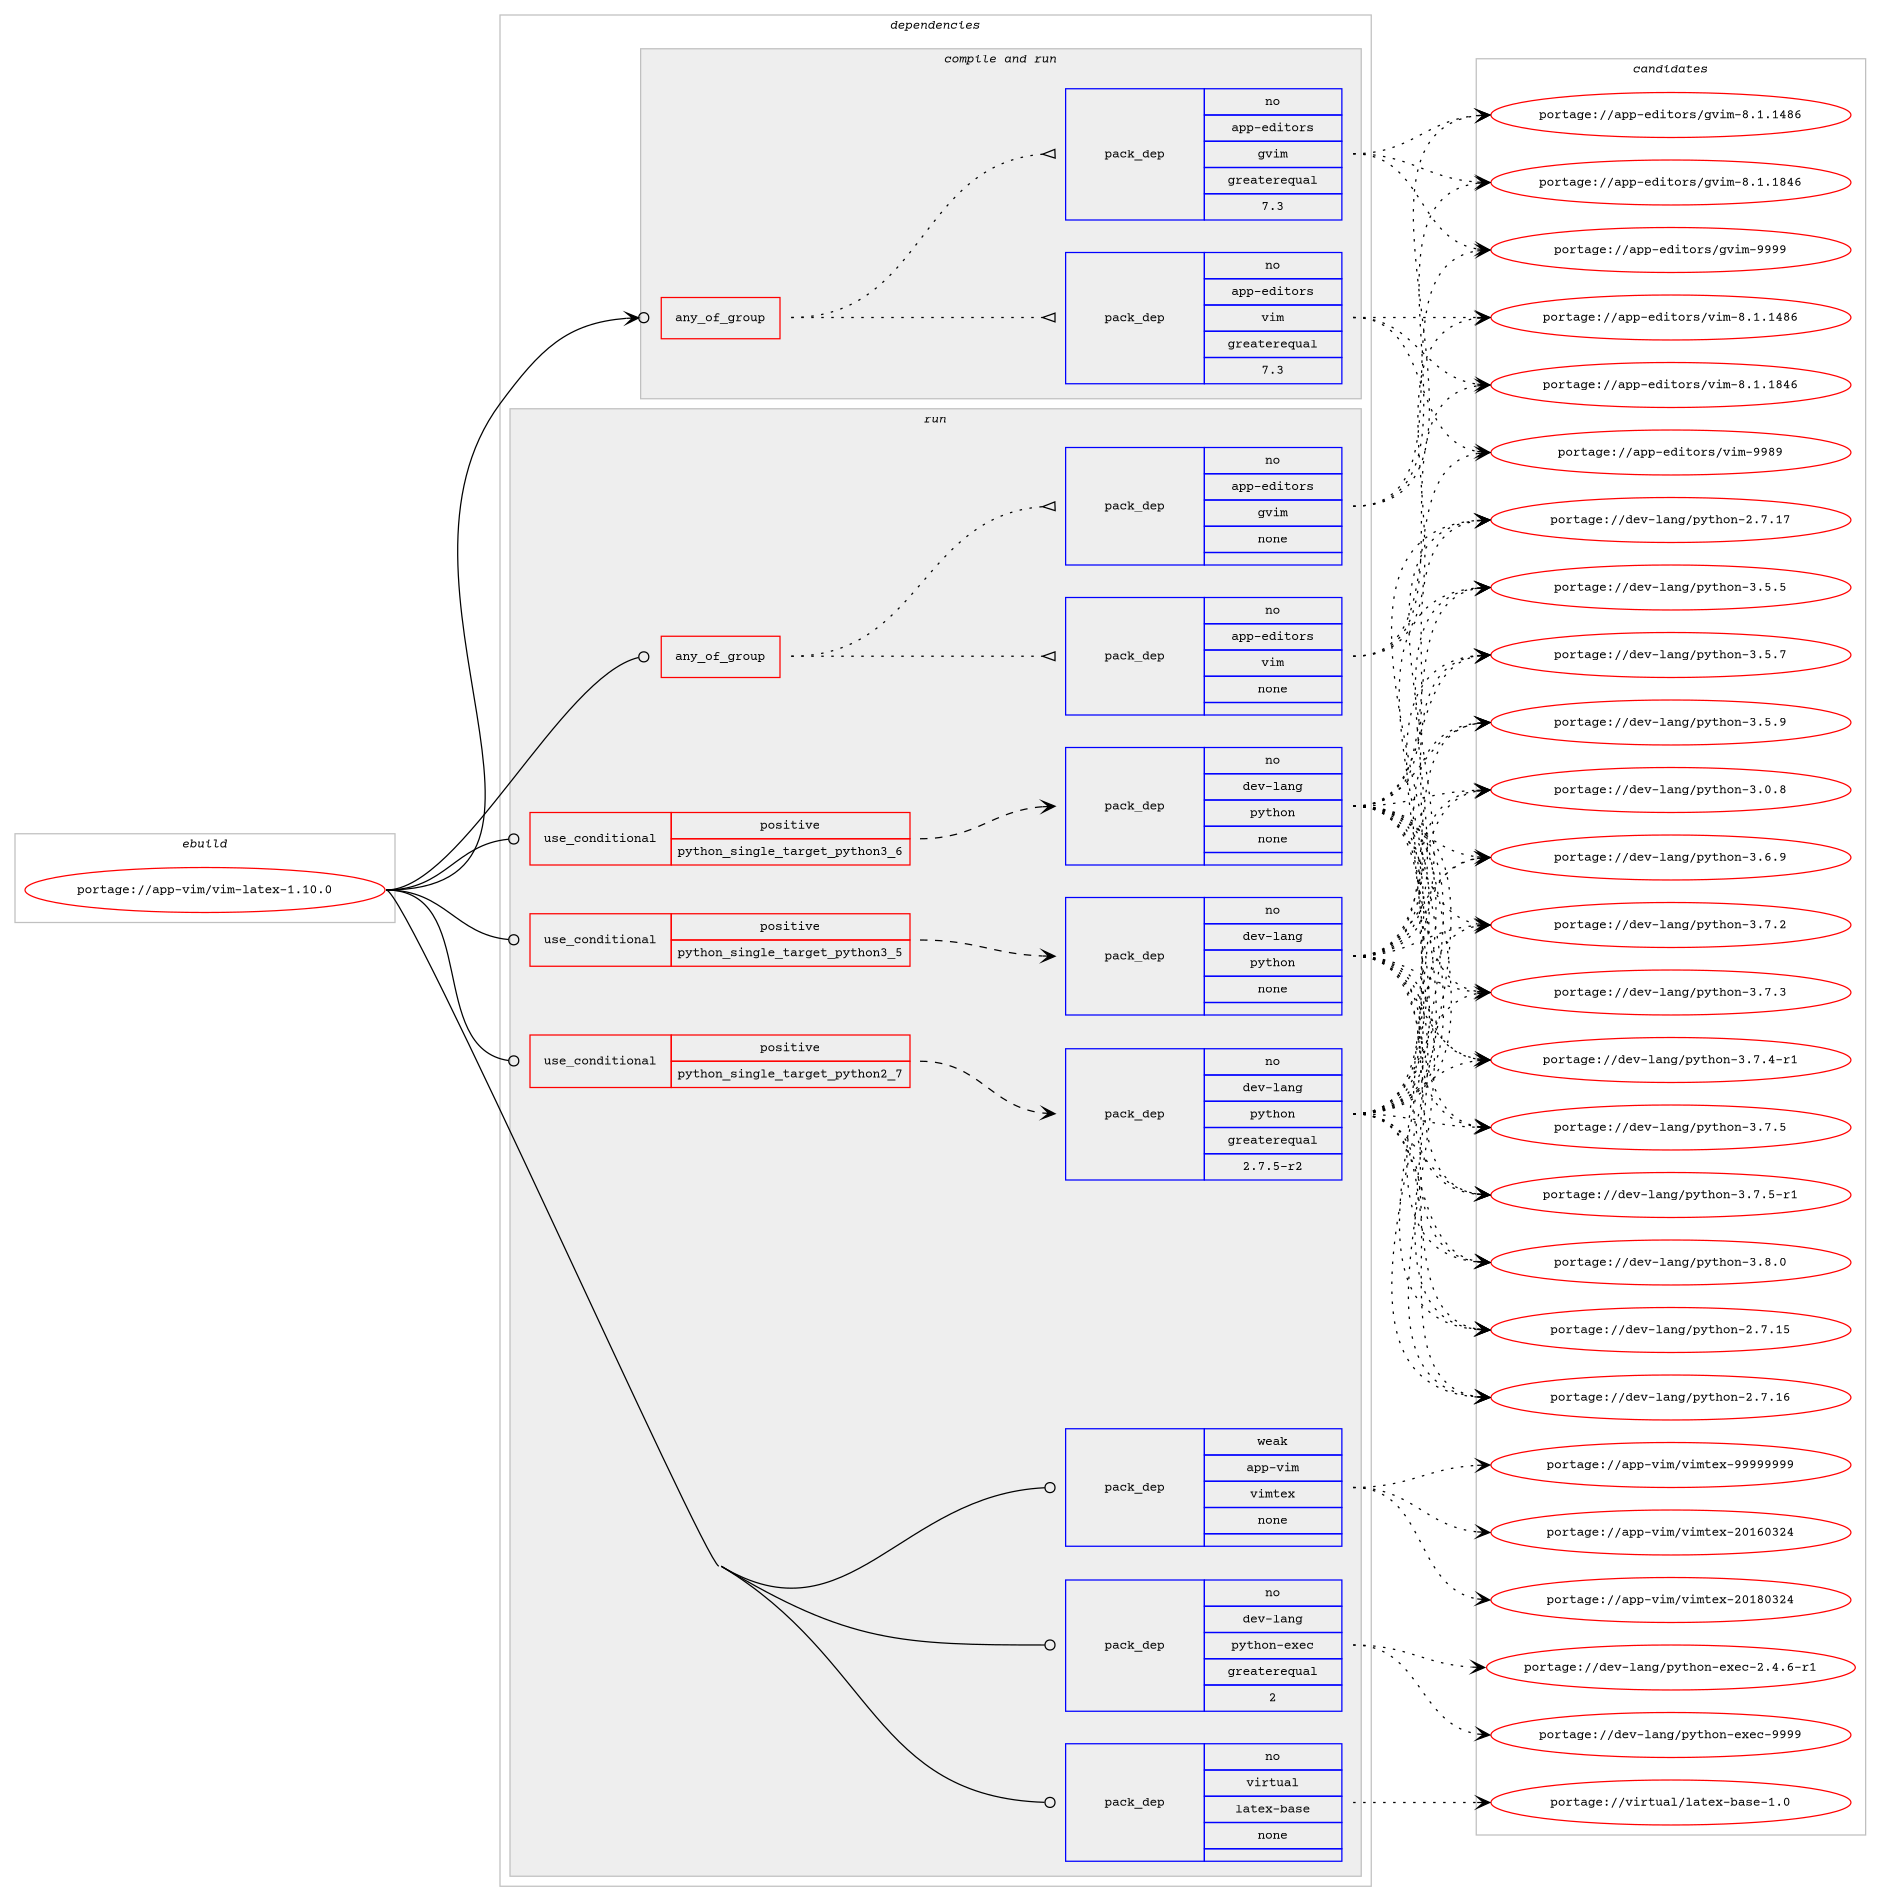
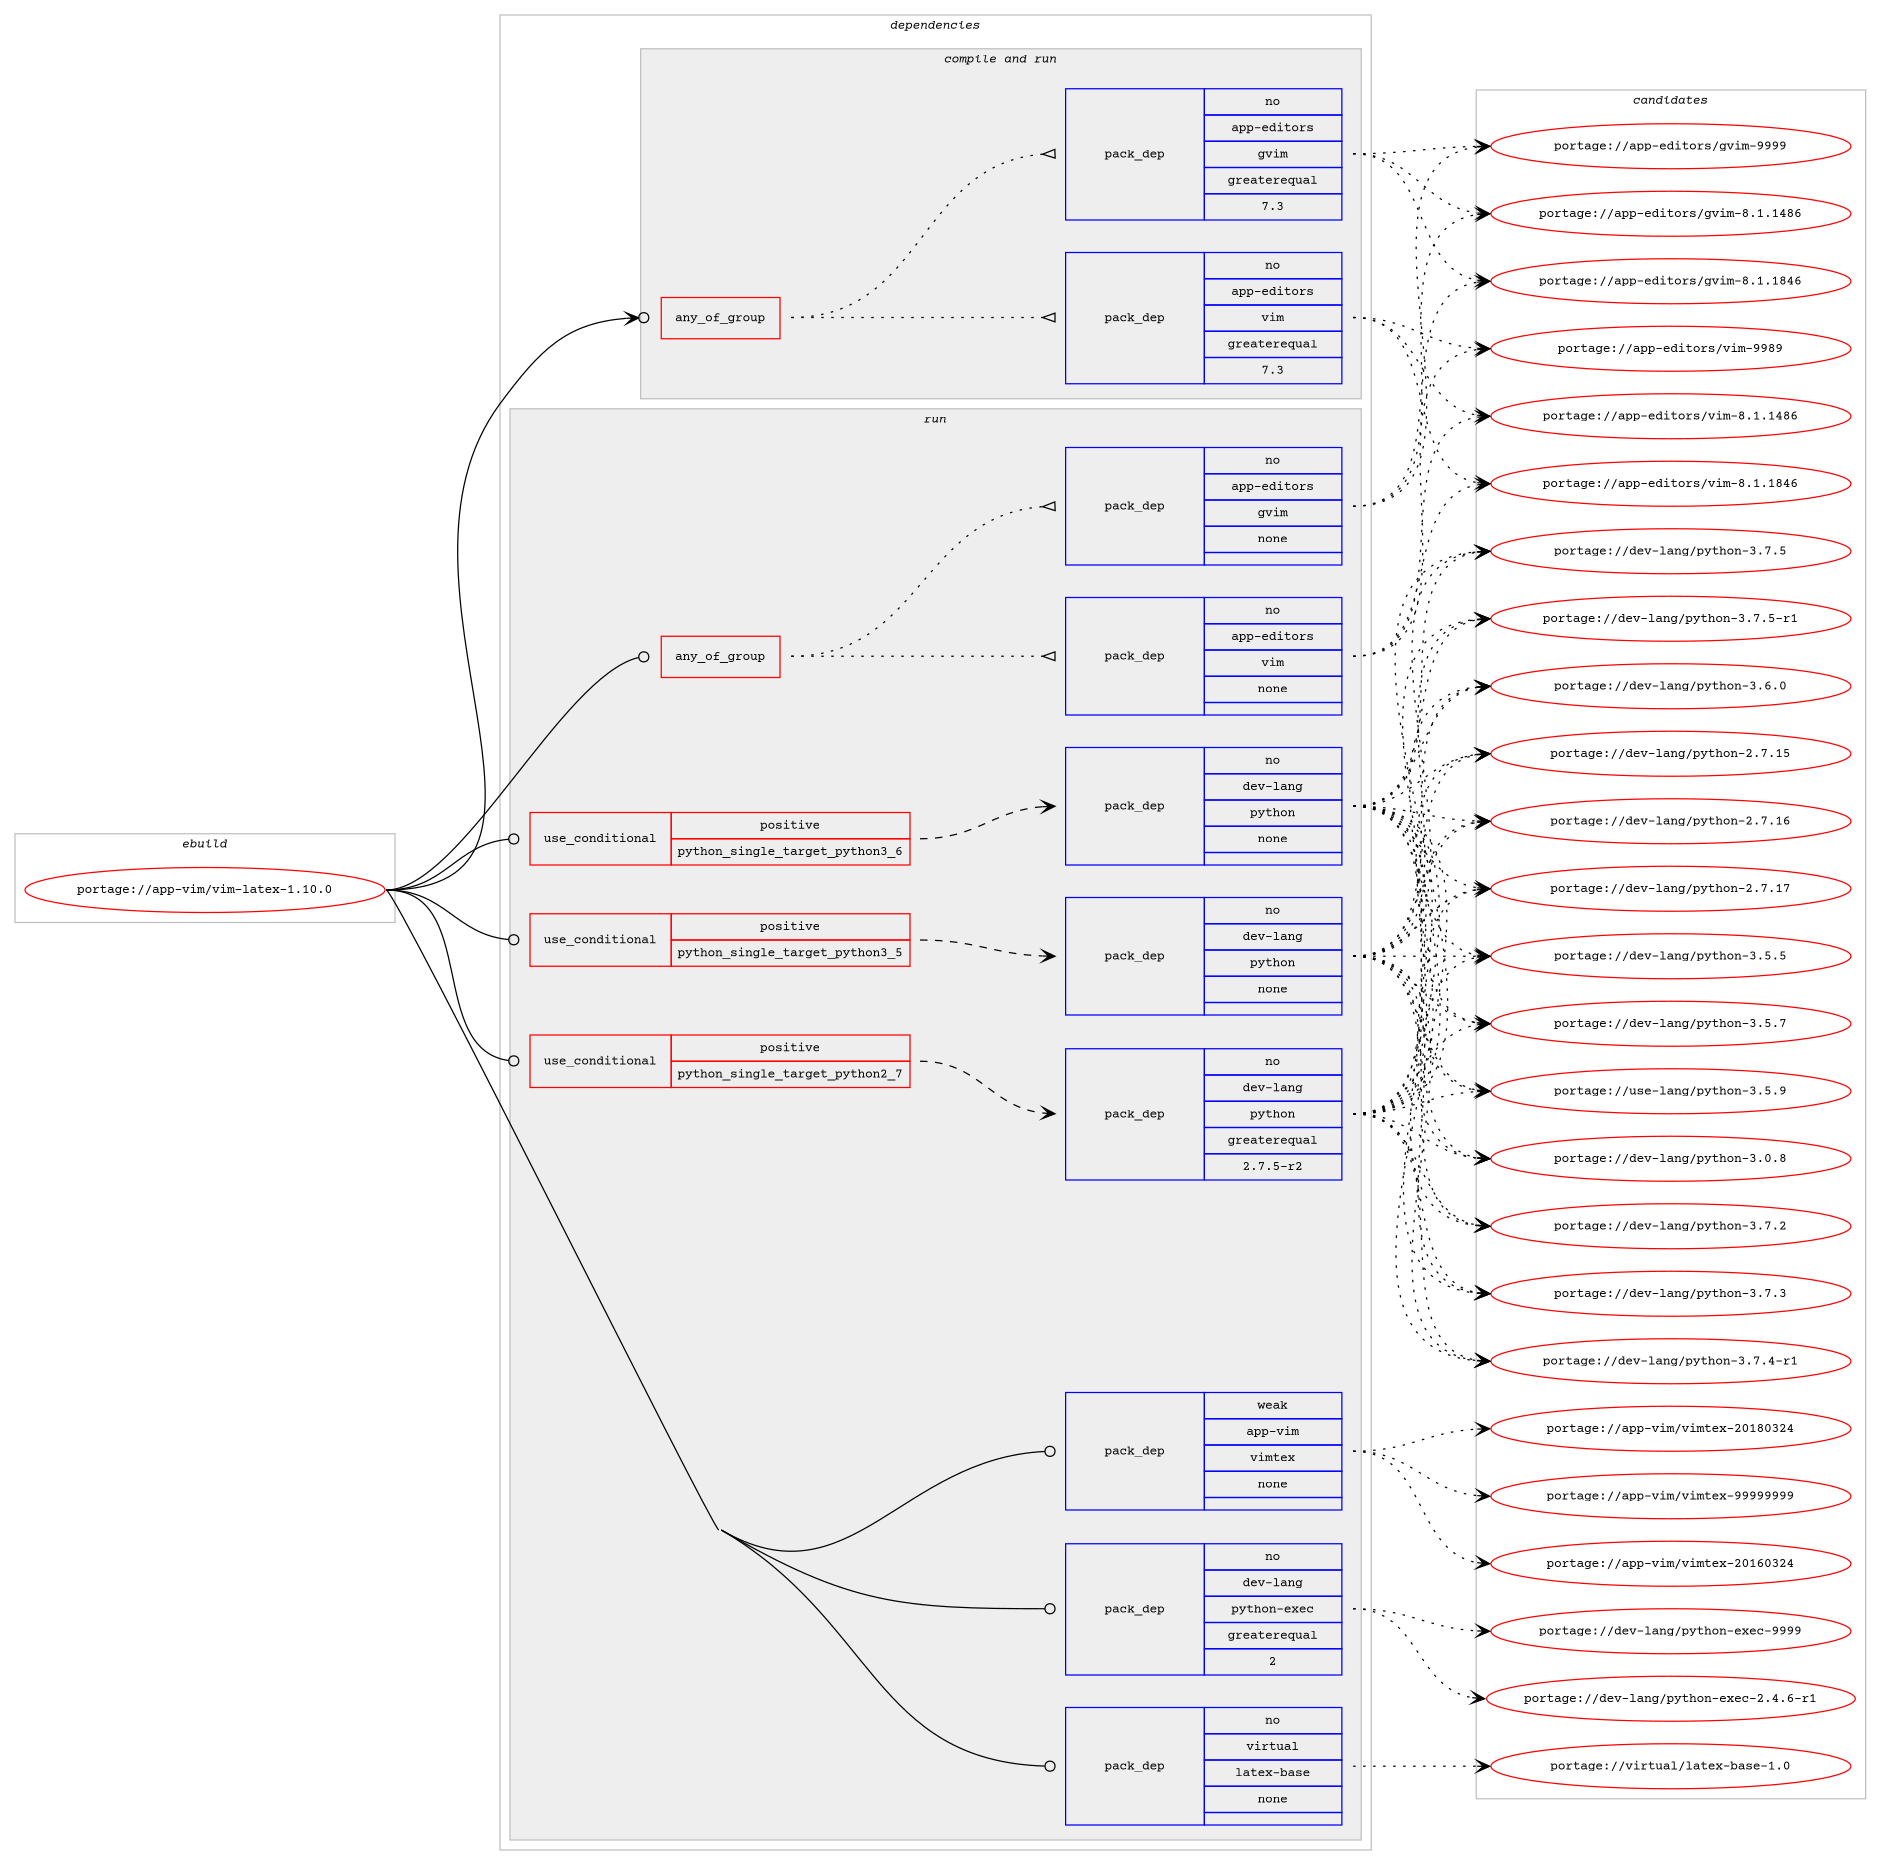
node "portage://dev-lang/python-3.5.9": label "portage://dev-lang/python-3.5.9" -> "portage://use-lang/python-3.5.9"
node "portage://dev-lang/python-3.6.9": removed
node "portage://dev-lang/python-3.8.0": label "portage://dev-lang/python-3.8.0" -> "portage://dev-lang/python-3.6.0"
